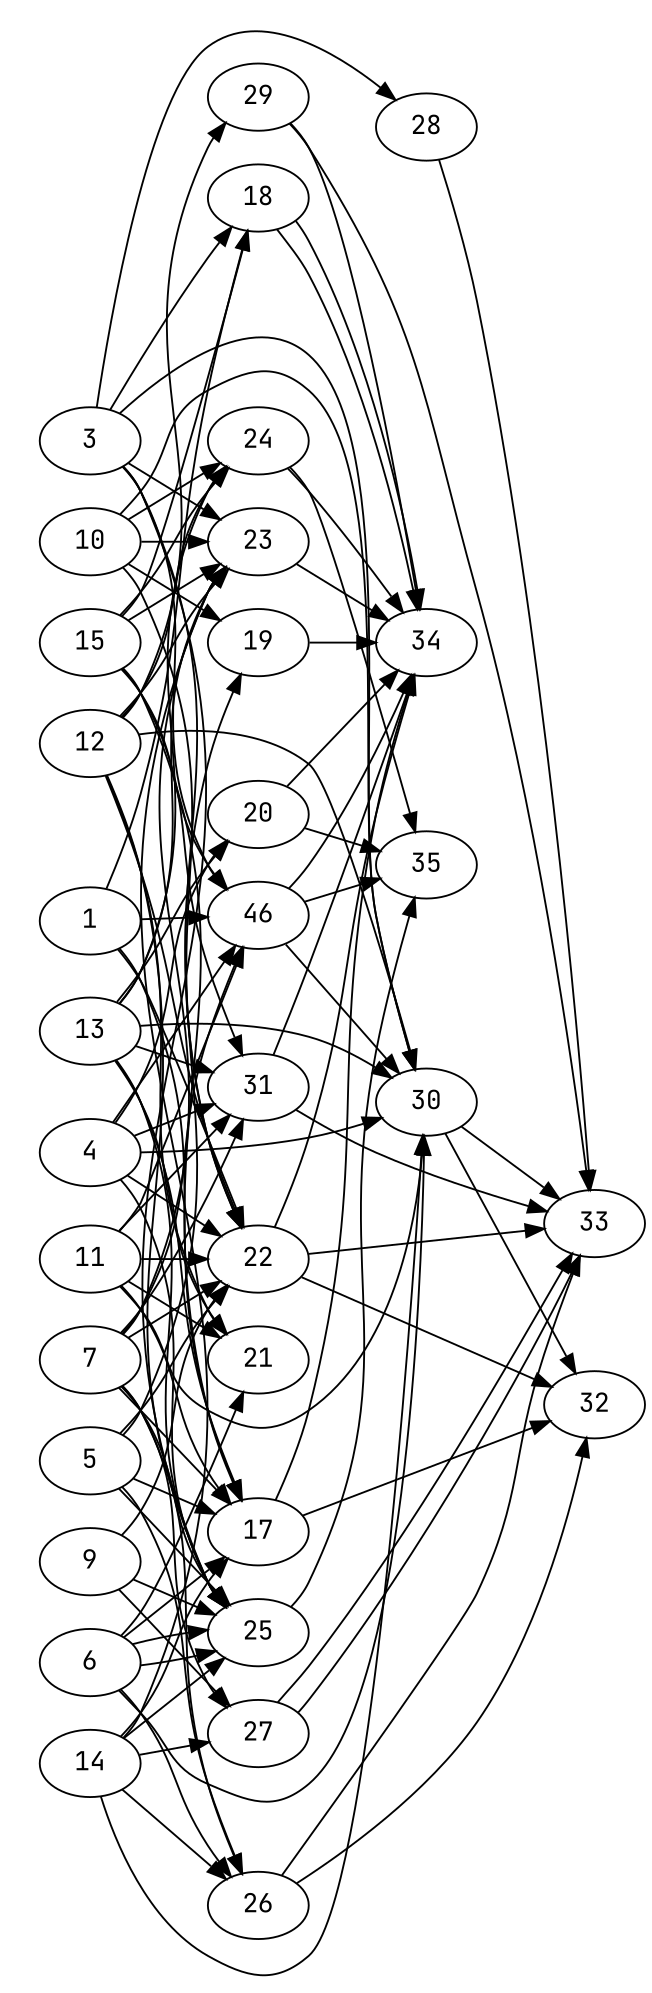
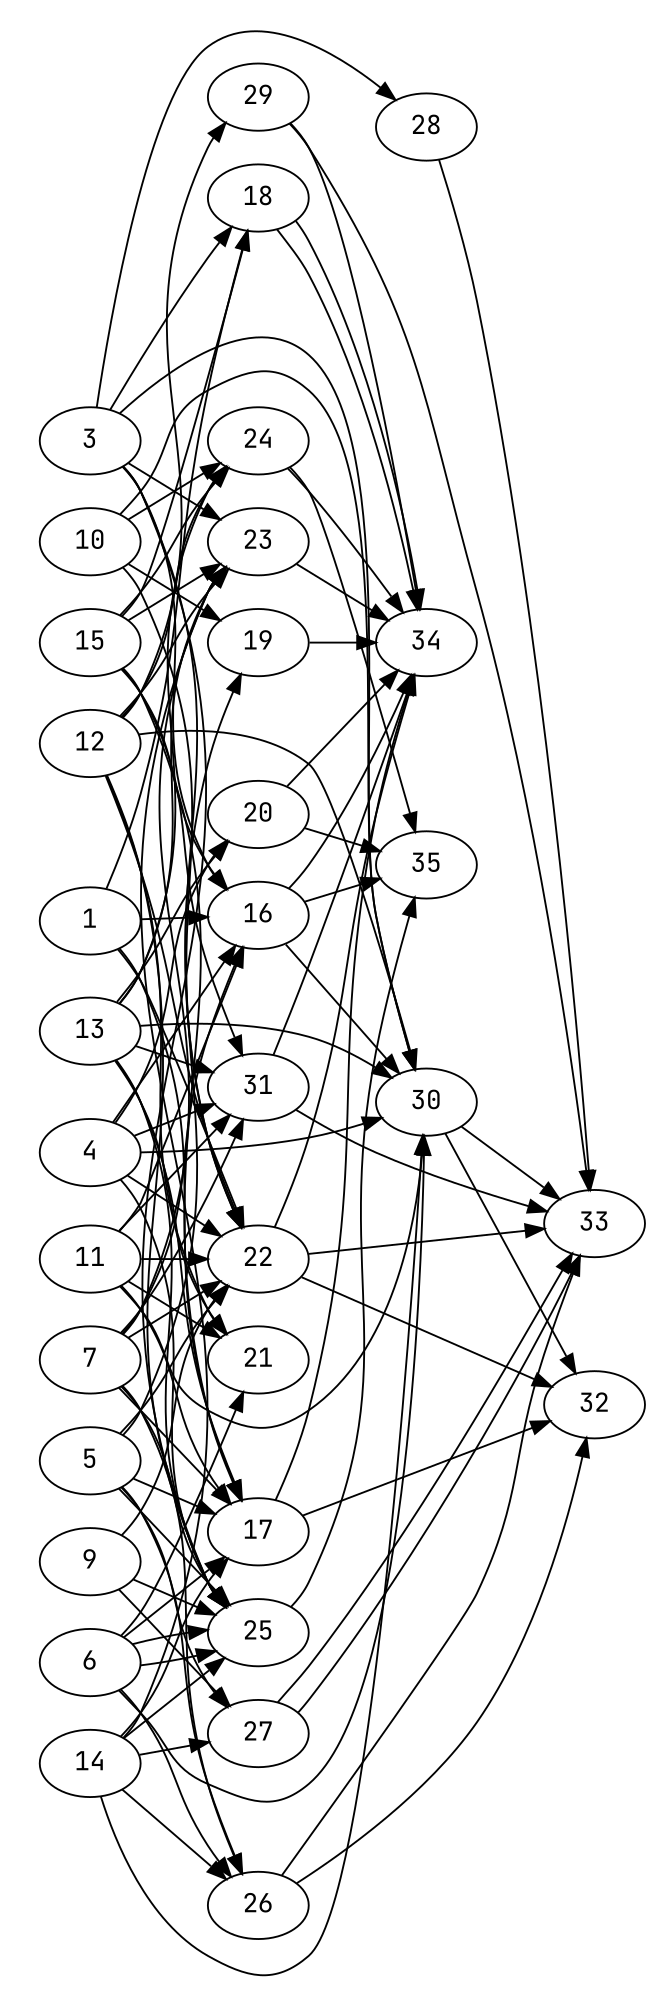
edge "10" -> "23": removed
node "46": label "46" -> "16"
edge "7" -> "27": now "5" -> "27"
